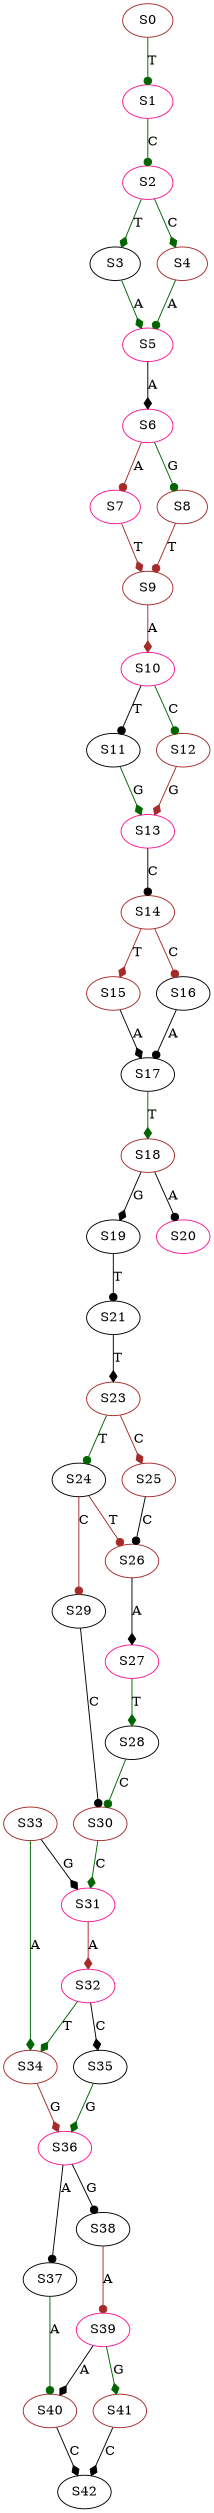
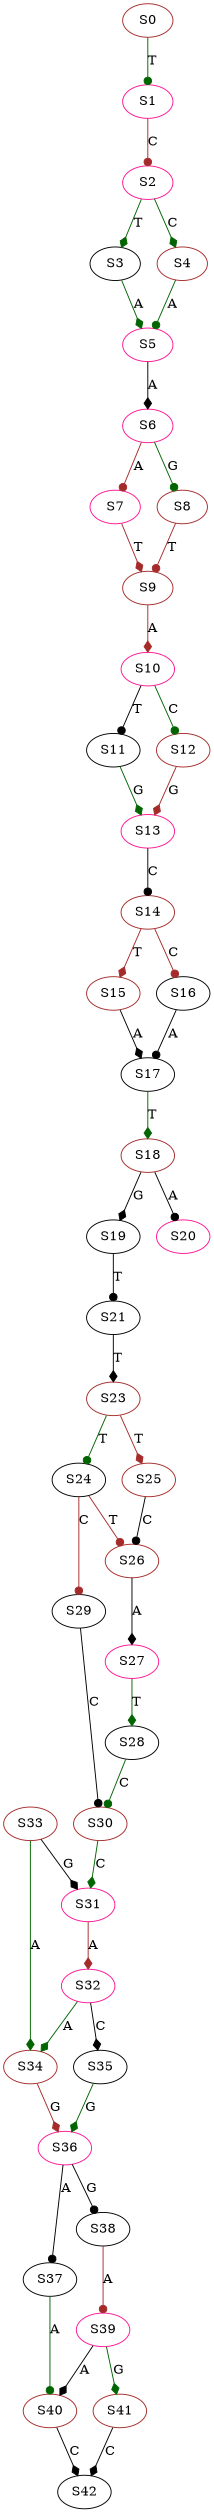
edge "S1" -> "S2": color darkgreen -> brown
edge "S23" -> "S25": label "C" -> "T"
edge "S32" -> "S34": label "T" -> "A"
